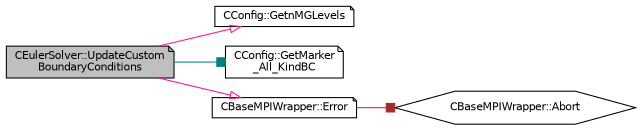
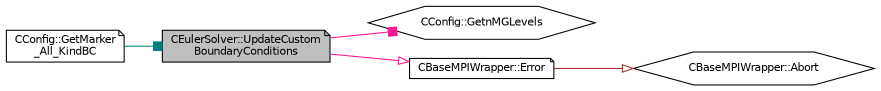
node "CConfig::GetnMGLevels": shape note -> hexagon
edge "CEulerSolver::UpdateCustom BoundaryConditions" -> "CConfig::GetnMGLevels": arrowhead onormal -> box
edge "CEulerSolver::UpdateCustom BoundaryConditions" -> "CConfig::GetMarker _All_KindBC": reversed
edge "CBaseMPIWrapper::Error" -> "CBaseMPIWrapper::Abort": arrowhead box -> onormal
